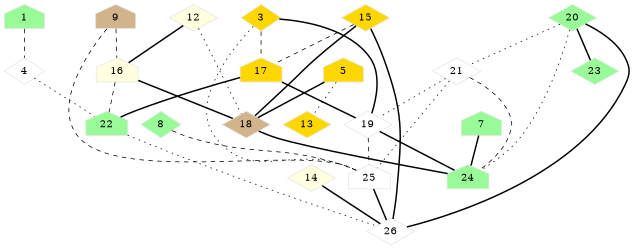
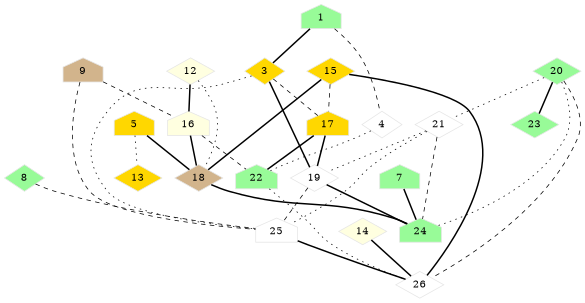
edge "1" -- "3": added
edge "20" -- "26": style bold -> dashed
